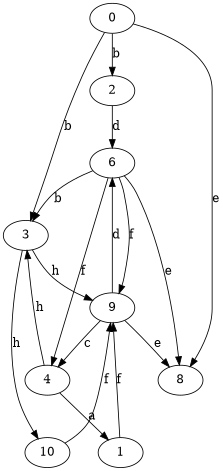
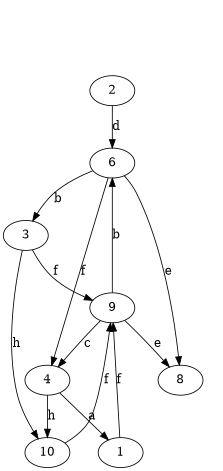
node "0": removed
edge "6" -> "9": removed, label "f"
edge "9" -> "6": label "d" -> "b"
edge "3" -> "9": label "h" -> "f"
edge "4" -> "3": now "4" -> "10"
